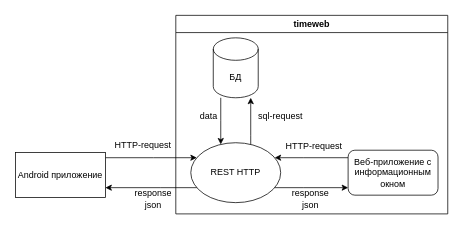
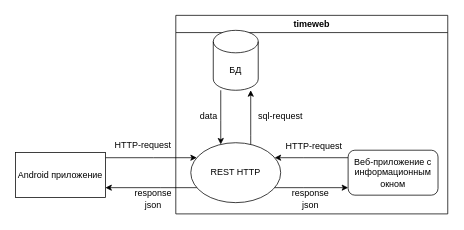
node "БД": moved (236, 68) -> (236, 60)
